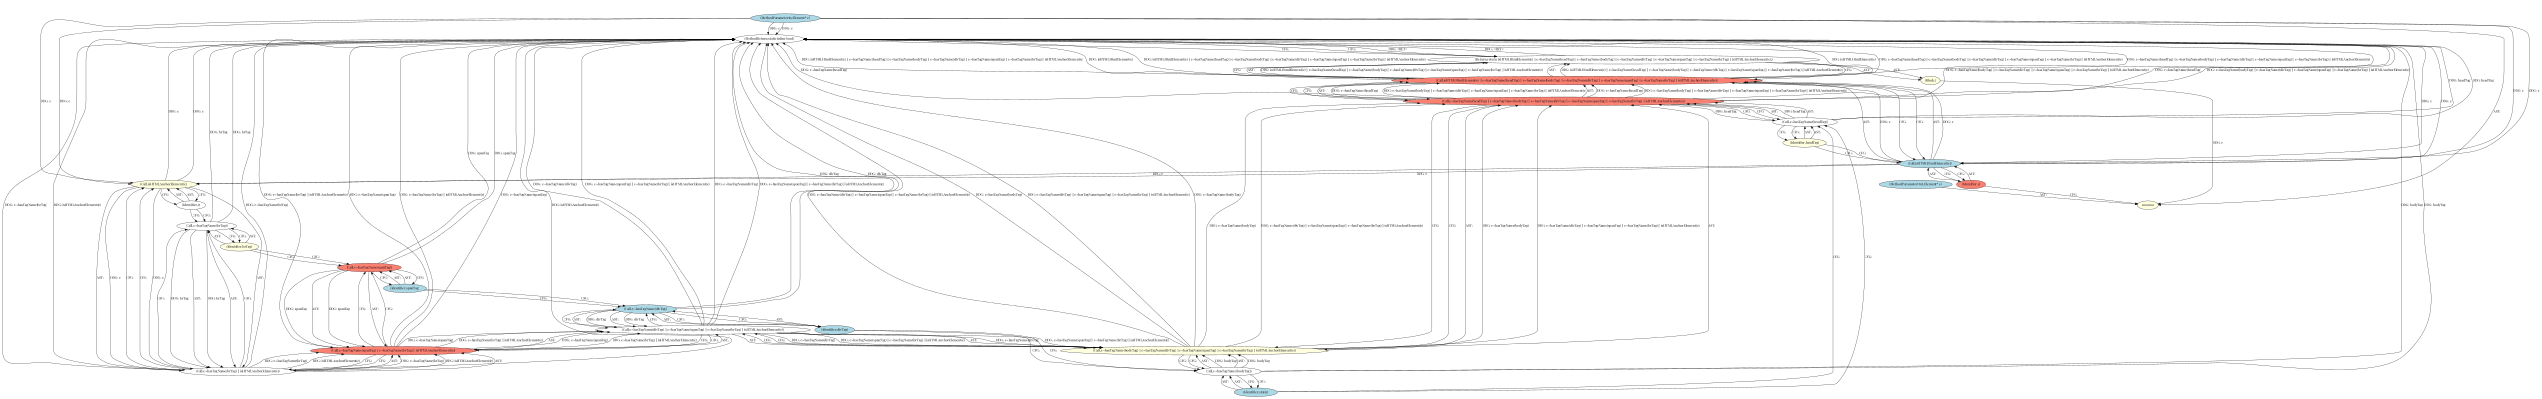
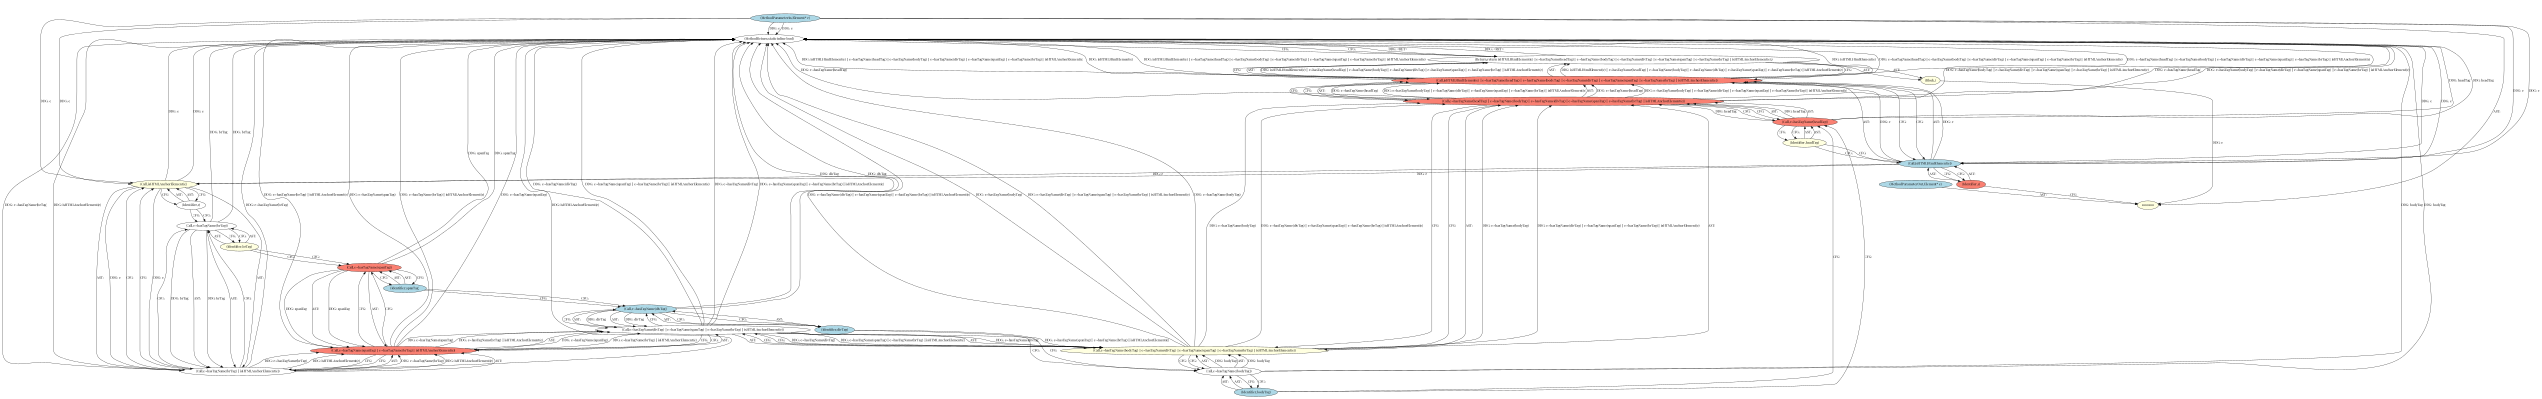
node "(Call,e->hasTagName(headTag))": fillcolor white -> salmon
node "(Identifier,static)": label "(Identifier,static)" -> "(Identifier,bodyTag)"
